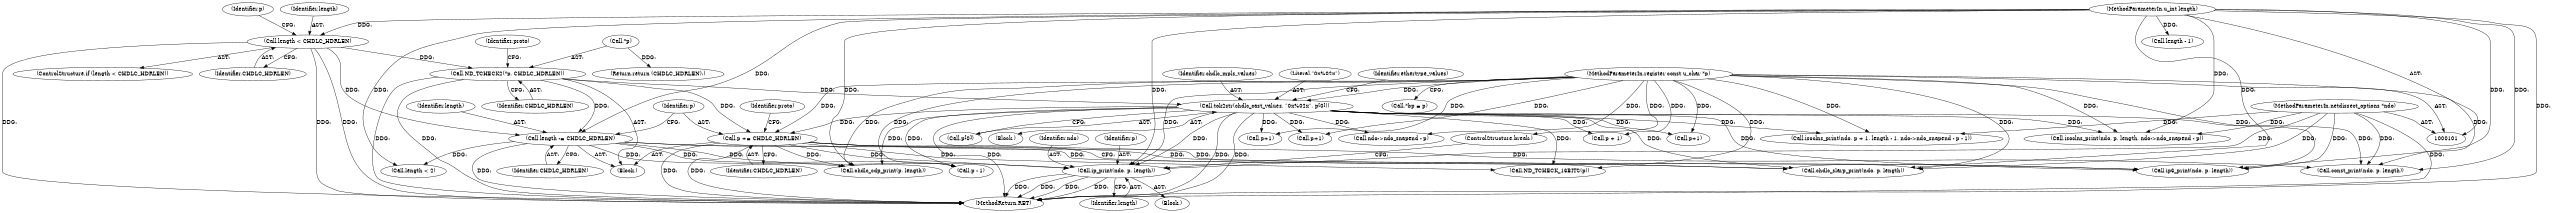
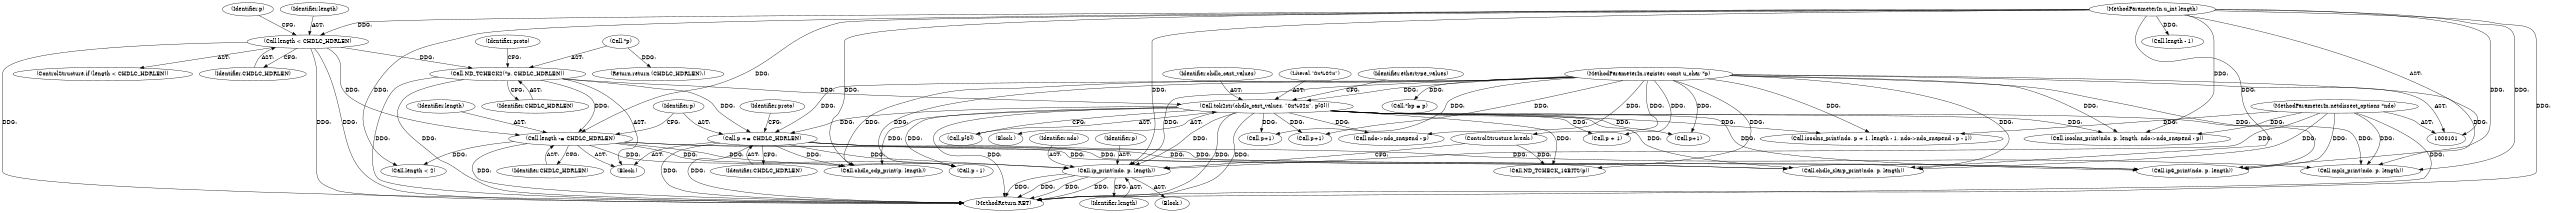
node "(Identifier,chdlc_mpls_values)": label "(Identifier,chdlc_mpls_values)" -> "(Identifier,chdlc_cast_values)"
edge "(MethodParameterIn,register const u_char *p)" -> "(Call,*bp = p)": label "CFG: " -> "DDG: "
edge "(Call,p += CHDLC_HDRLEN)" -> "(Call,chdlc_slarp_print(ndo, p, length))": label "CFG: " -> "DDG: "
edge "(Call,p += CHDLC_HDRLEN)" -> "(Call,ND_TCHECK_16BITS(p))": now "(ControlStructure,break;)" -> "(Call,ND_TCHECK_16BITS(p))"
node "(Call,const_print(ndo, p, length))": label "(Call,const_print(ndo, p, length))" -> "(Call,mpls_print(ndo, p, length))"
